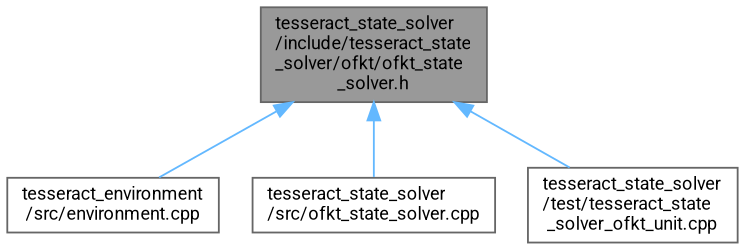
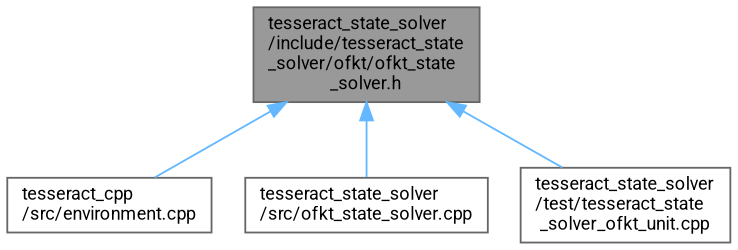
node "tesseract_environment /src/environment.cpp": label "tesseract_environment /src/environment.cpp" -> "tesseract_cpp /src/environment.cpp"
